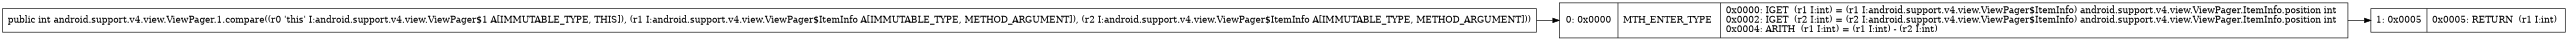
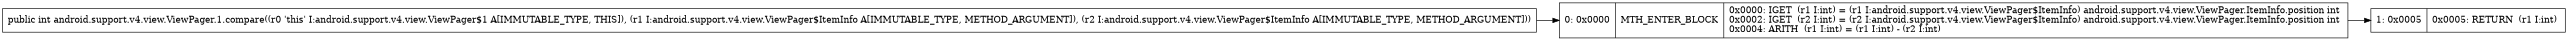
node "0: 0x0000": text "MTH_ENTER_TYPE" -> "MTH_ENTER_BLOCK"
